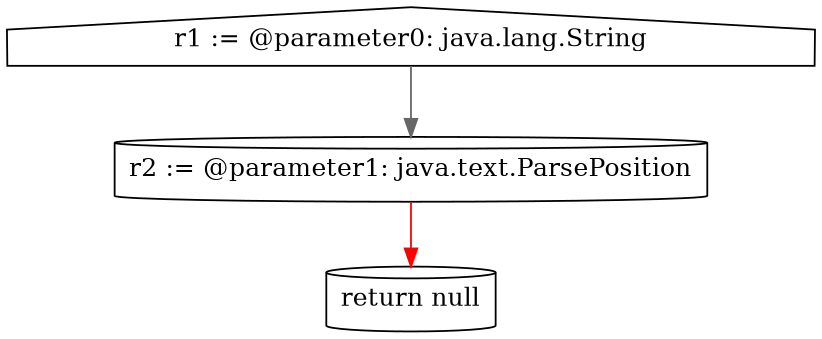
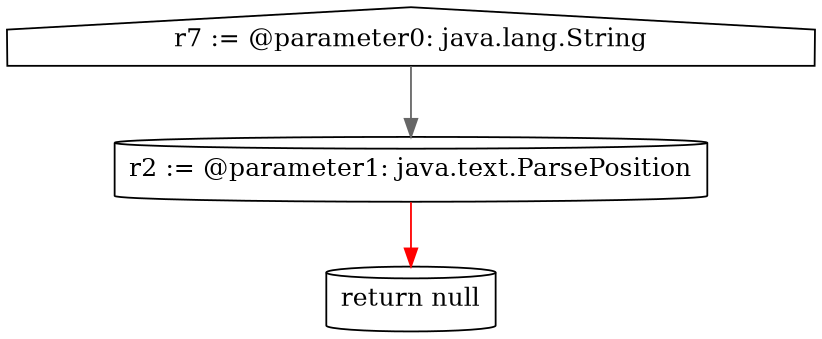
node "r1 := @parameter0: java.lang.String": label "r1 := @parameter0: java.lang.String" -> "r7 := @parameter0: java.lang.String"
